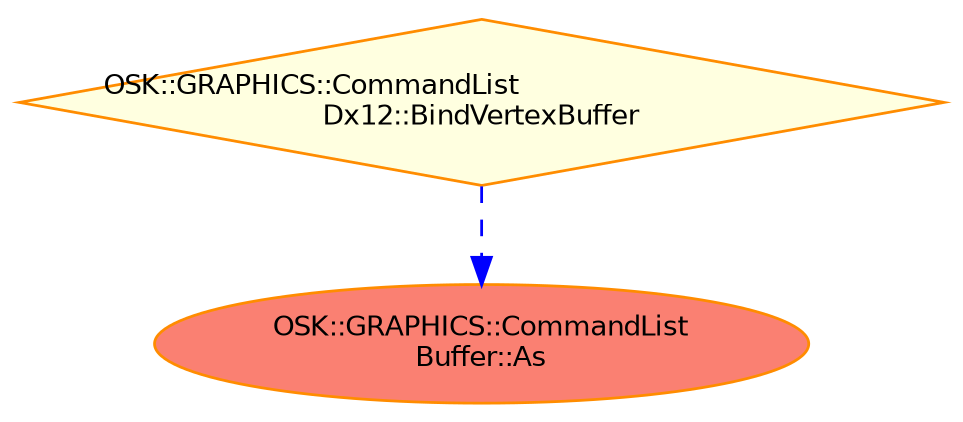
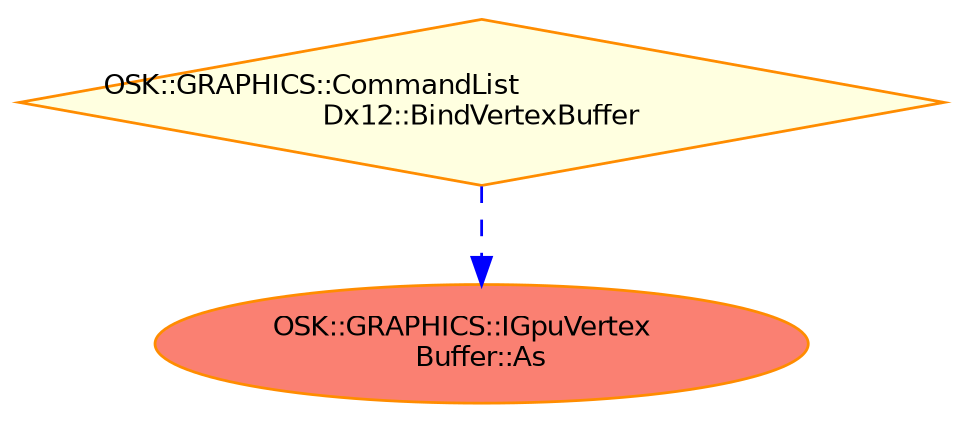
node "OSK::GRAPHICS::CommandList Buffer::As": label "OSK::GRAPHICS::CommandList Buffer::As" -> "OSK::GRAPHICS::IGpuVertex Buffer::As"
